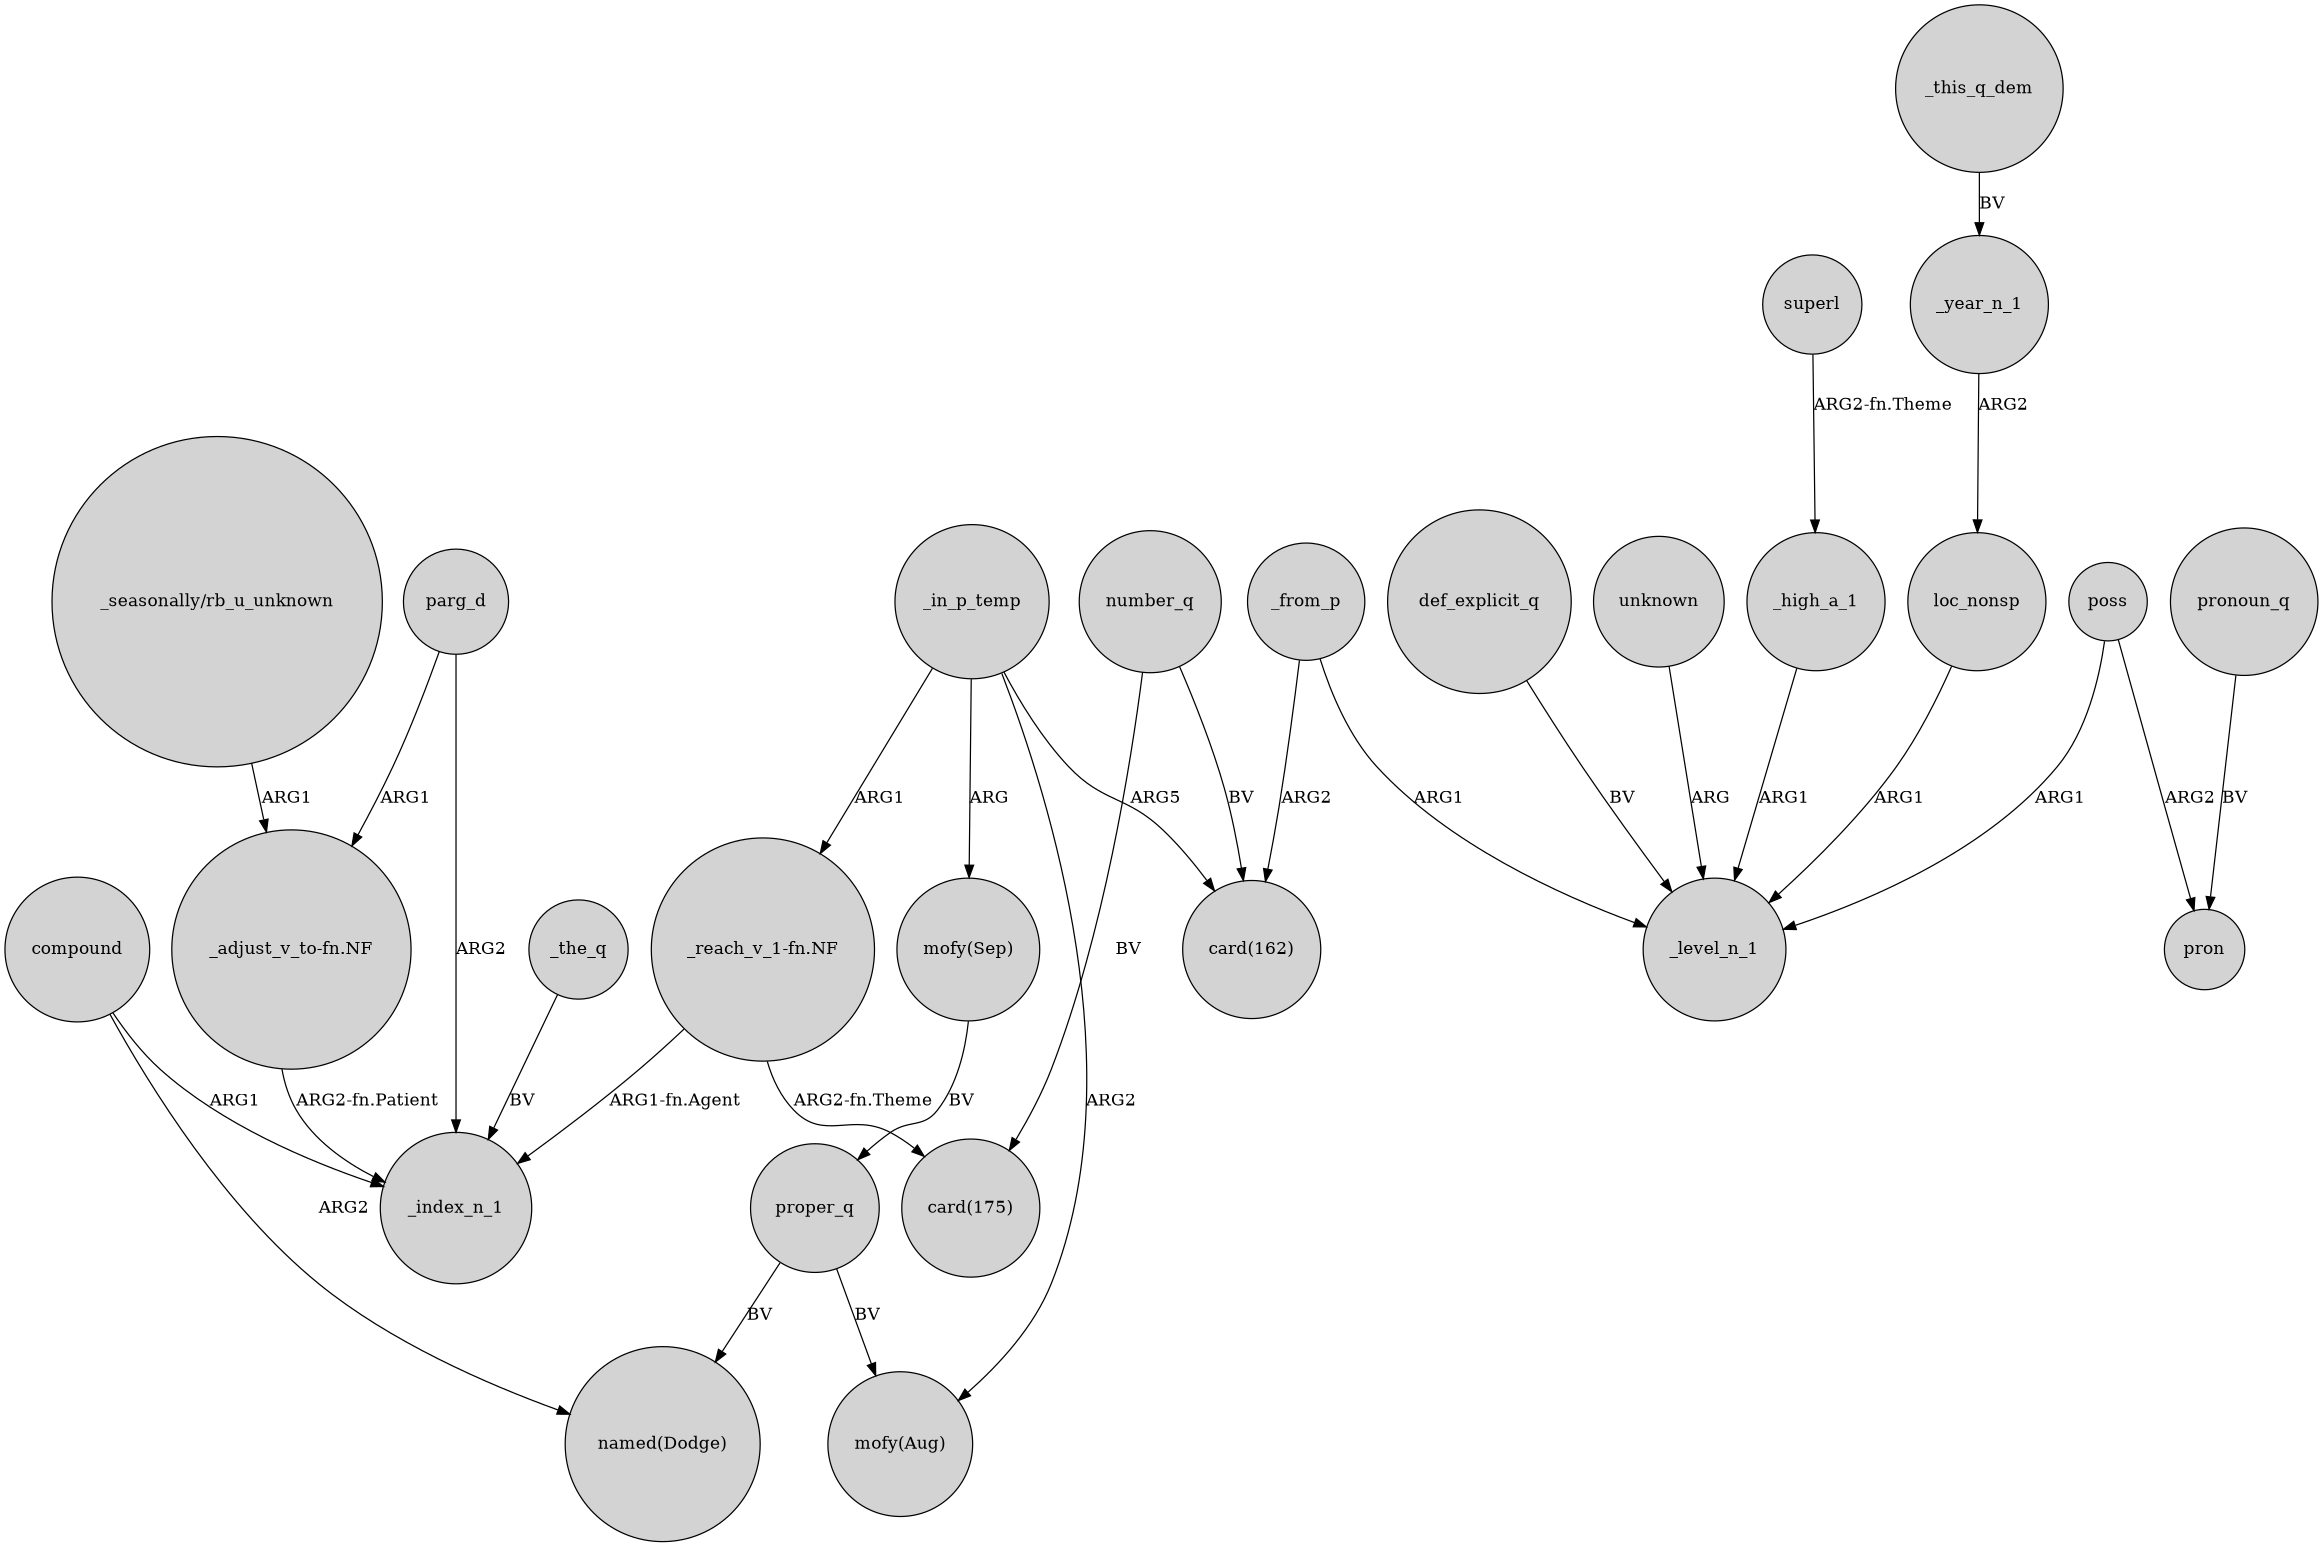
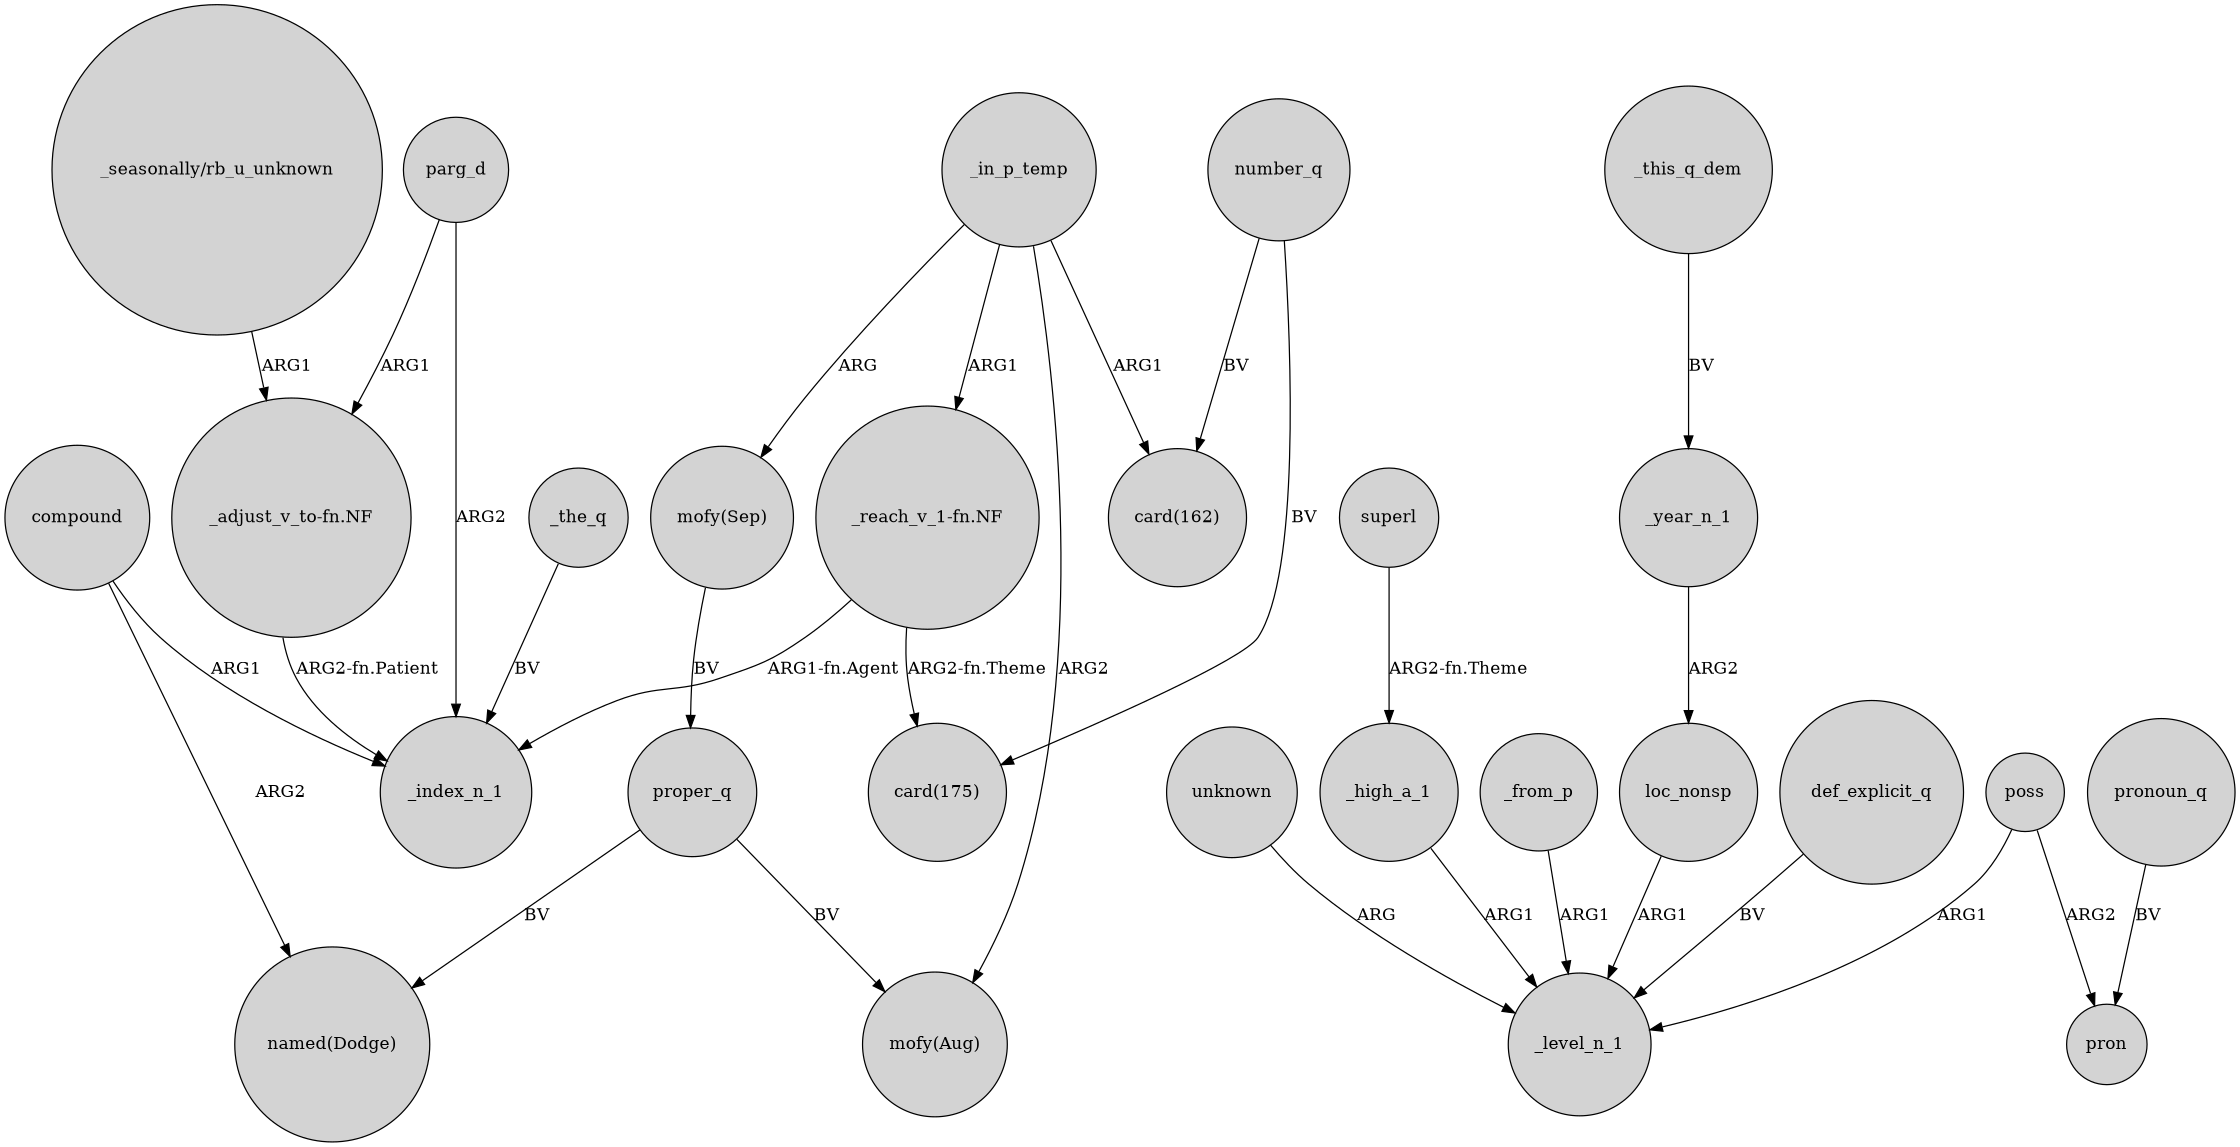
edge "_from_p" -> "card(162)": removed, label "ARG2"
edge "_in_p_temp" -> "card(162)": label "ARG5" -> "ARG1"
